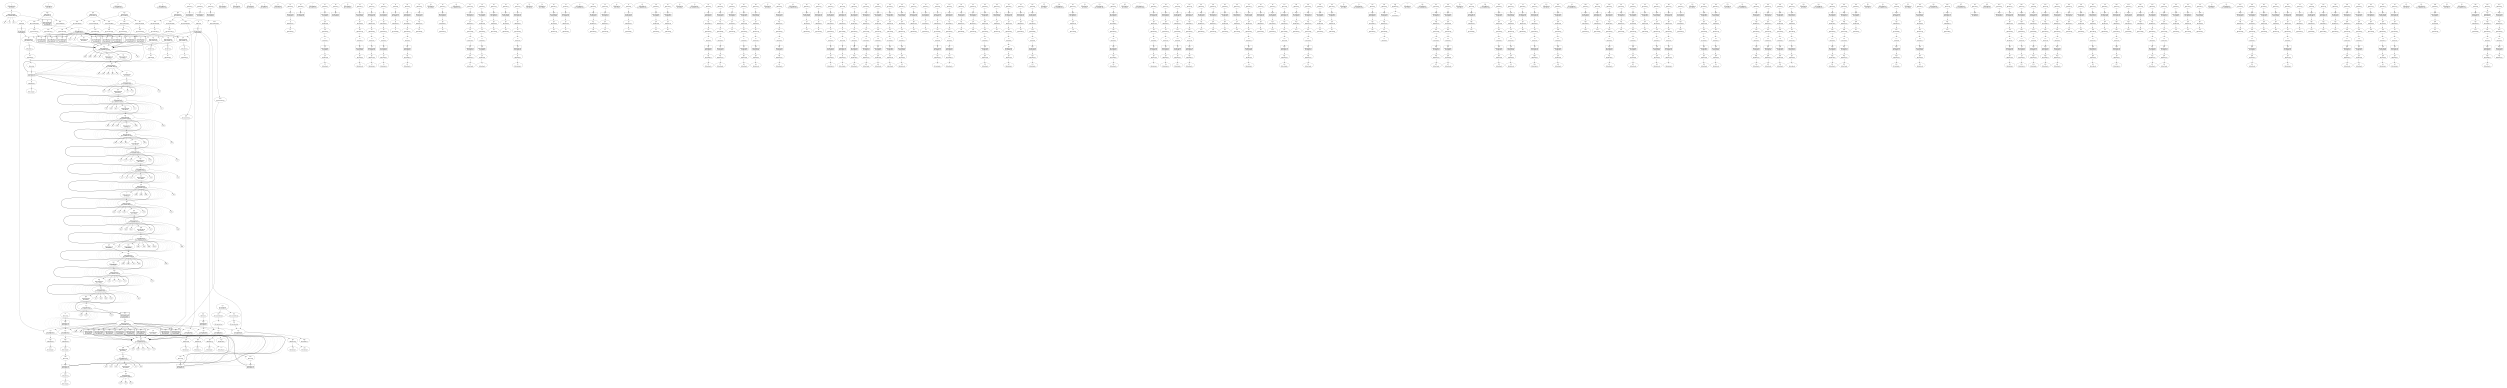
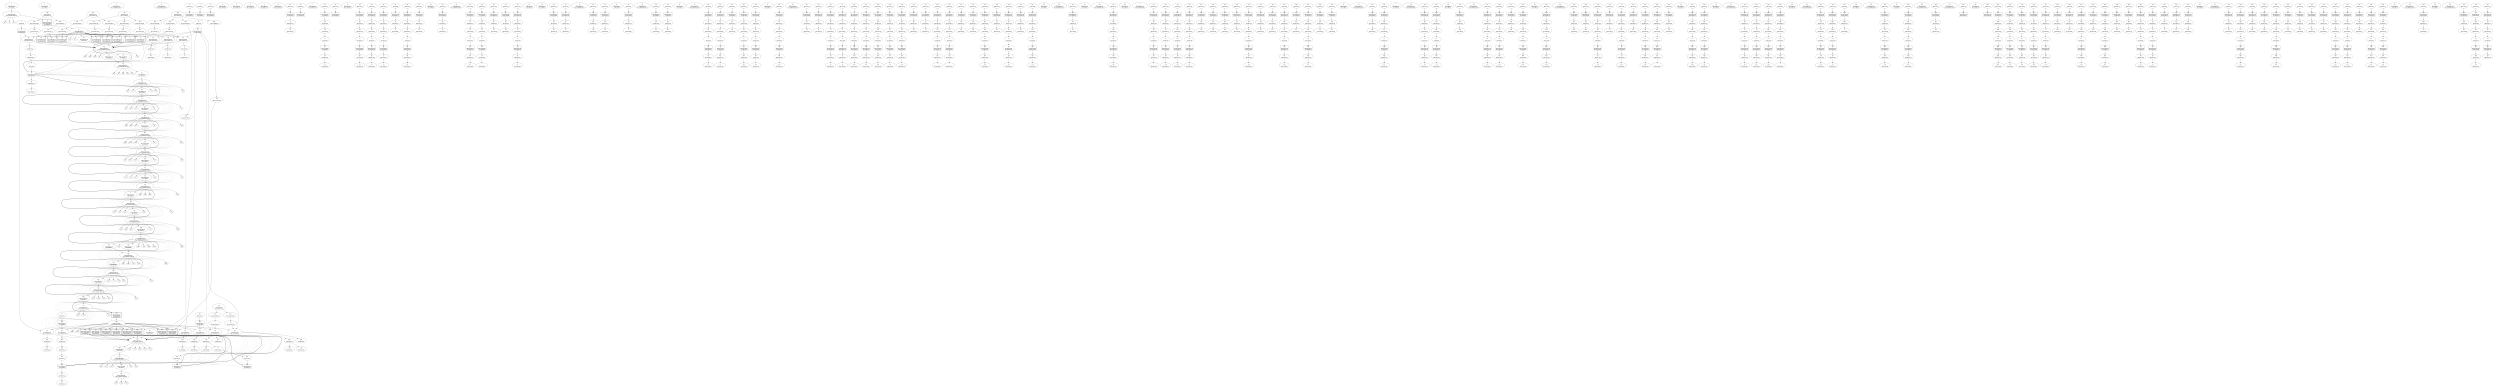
node "1780 1 HbPacketHandle FlowTableRead": added
